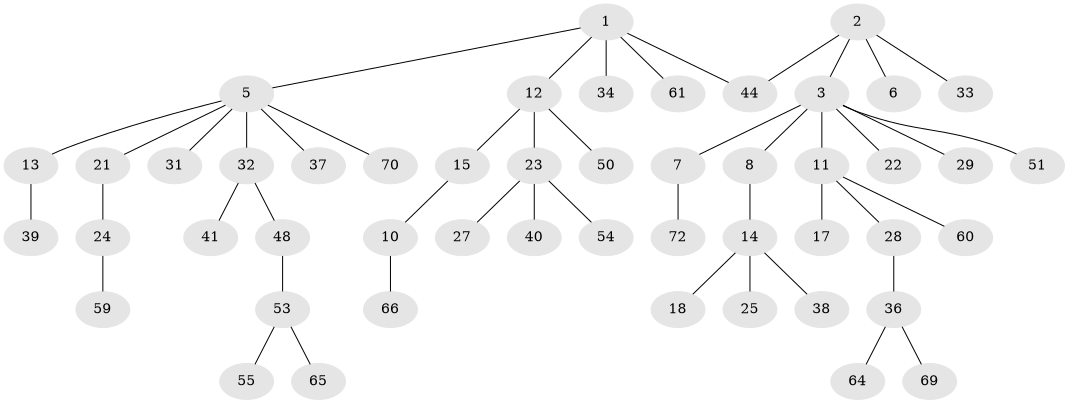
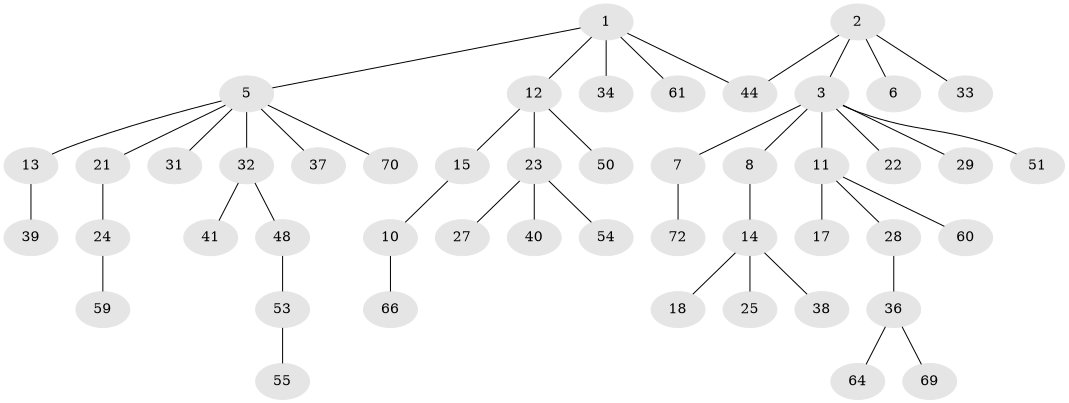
node "65": removed
